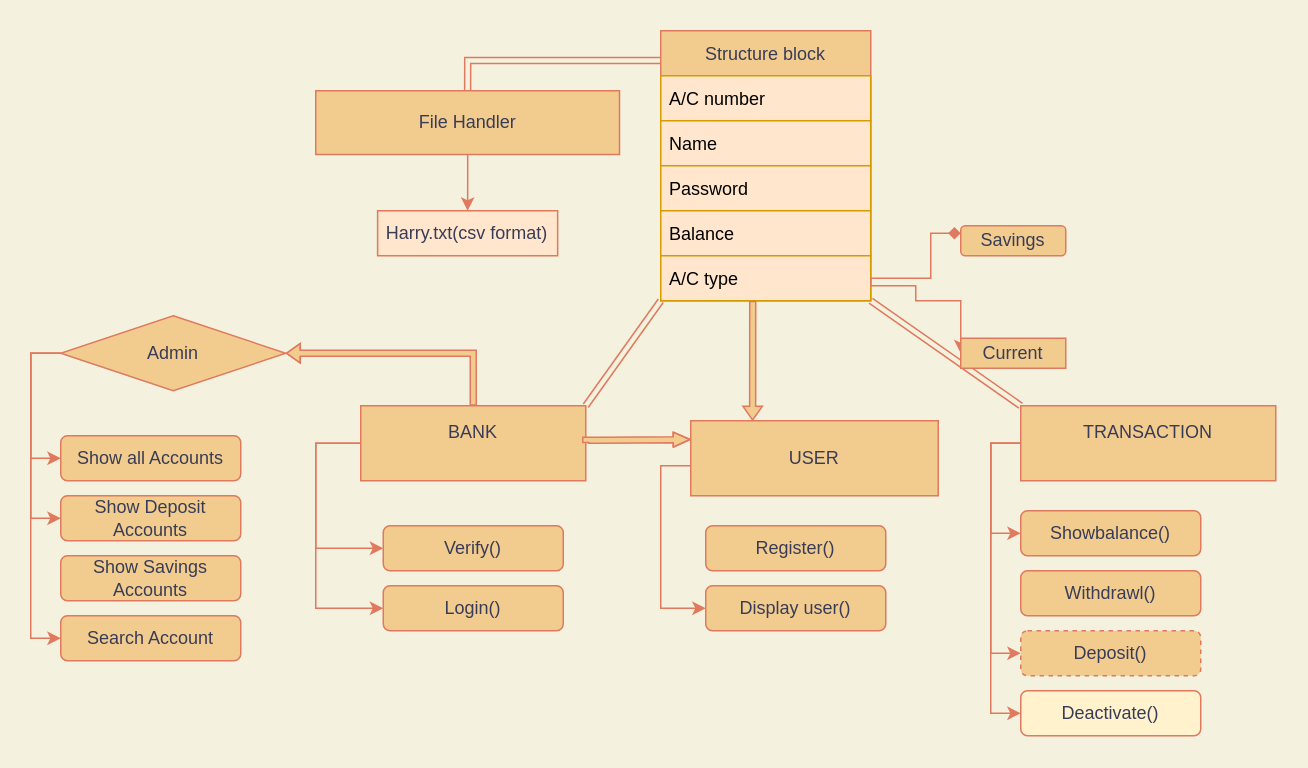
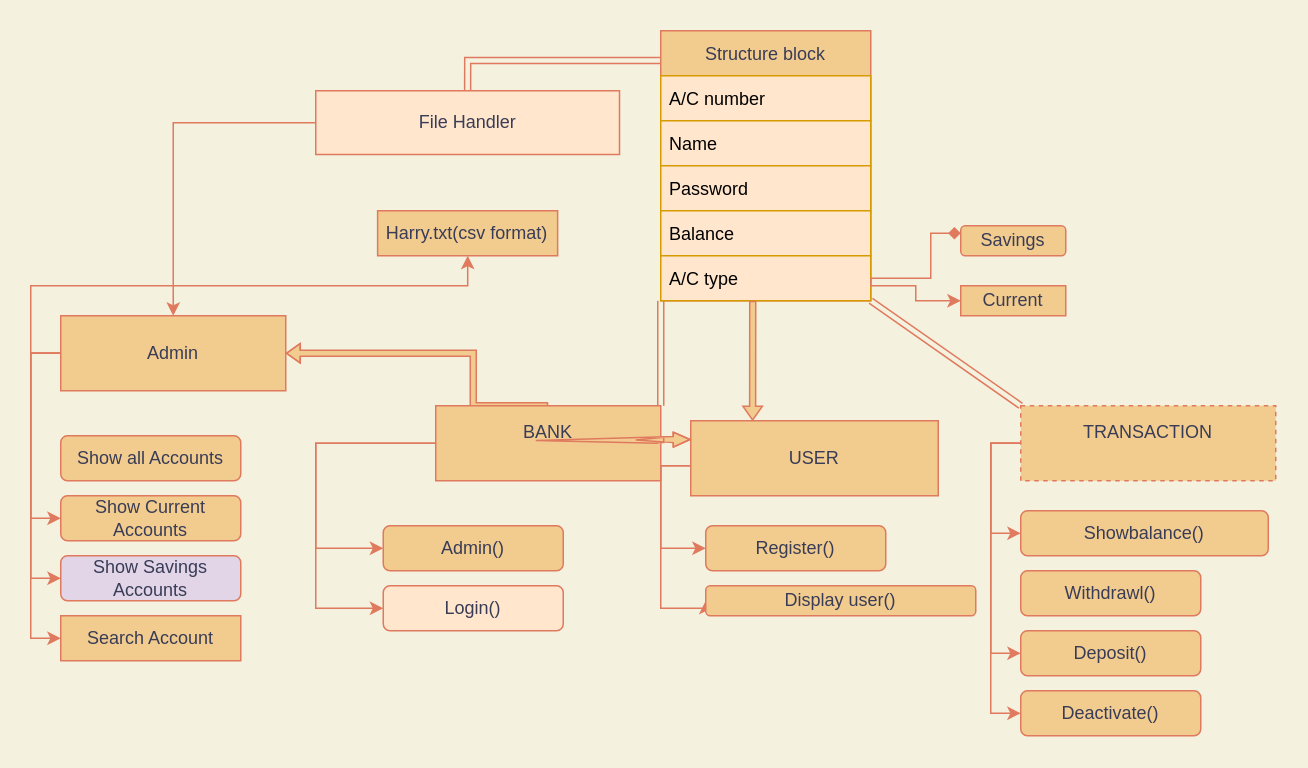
node "File Handler": fillcolor #f2cc8f -> #ffe6cc
edge "File Handler" -> "Harry.txt(csv format)": now "File Handler" -> "Admin"
node "Harry.txt(csv format)": fillcolor #ffe6cc -> #f2cc8f
node "Admin": shape diamond -> rectangle
node "Current": moved (1013, 353) -> (1013, 301)
node "BANK": moved (473, 443) -> (548, 443)
node "TRANSACTION": style solid -> dashed
edge "Admin" -> "Show all Accounts": now "Admin" -> "Harry.txt(csv format)"
node "Show Deposit Accounts": label "Show Deposit Accounts" -> "Show Current Accounts"
node "Showbalance()": size 180x45 -> 248x45
node "Verify()": label "Verify()" -> "Admin()"
edge "USER" -> "Register()": added
edge "Admin" -> "Show Savings Accounts": added
node "Show Savings Accounts": fillcolor #f2cc8f -> #e1d5e7
node "Login()": fillcolor #f2cc8f -> #ffe6cc
node "Display user()": size 180x45 -> 270x30
node "Search Account": shape rounded rectangle -> rectangle
node "Deposit()": style dashed -> solid
node "Deactivate()": fillcolor #fff2cc -> #f2cc8f
